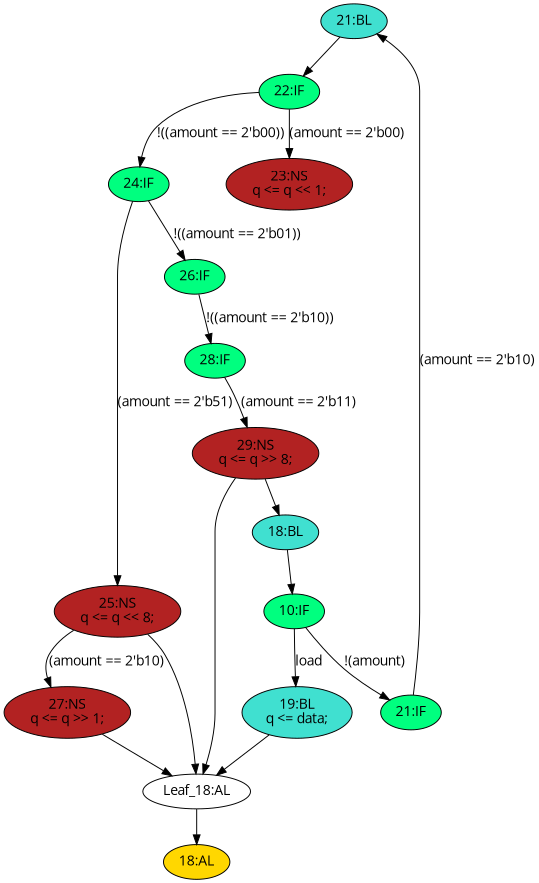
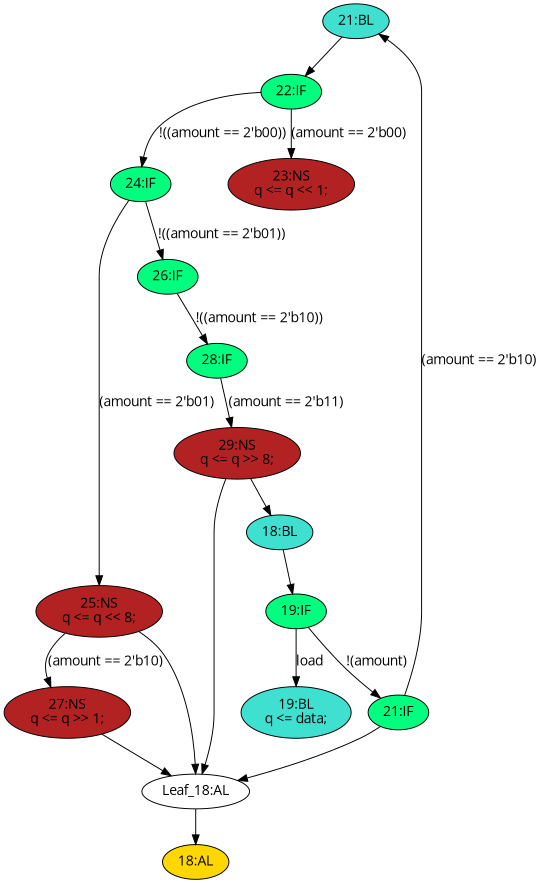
edge "24:IF" -> "25:NS q <= q << 8;": label "(amount == 2'b51)" -> "(amount == 2'b01)"
node "10:IF": label "10:IF" -> "19:IF"
edge "19:BL q <= data;" -> "Leaf_18:AL": now "21:IF" -> "Leaf_18:AL"
